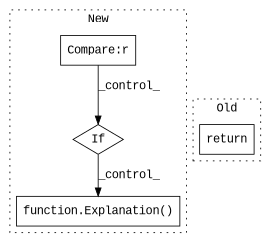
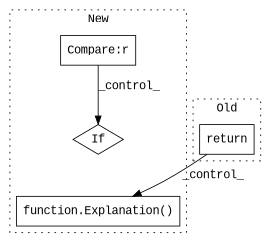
edge "If" -> "function.Explanation()": now "return" -> "function.Explanation()"
